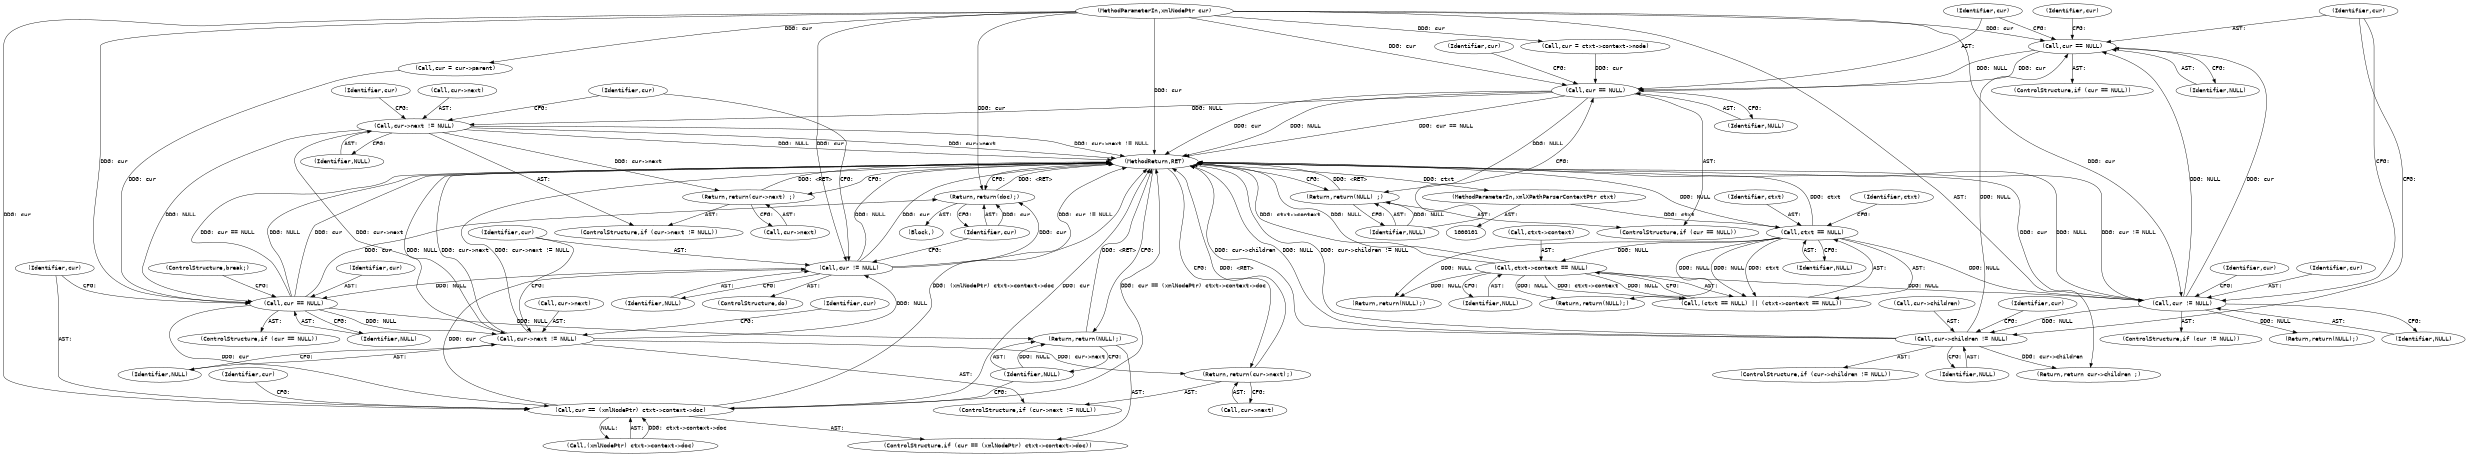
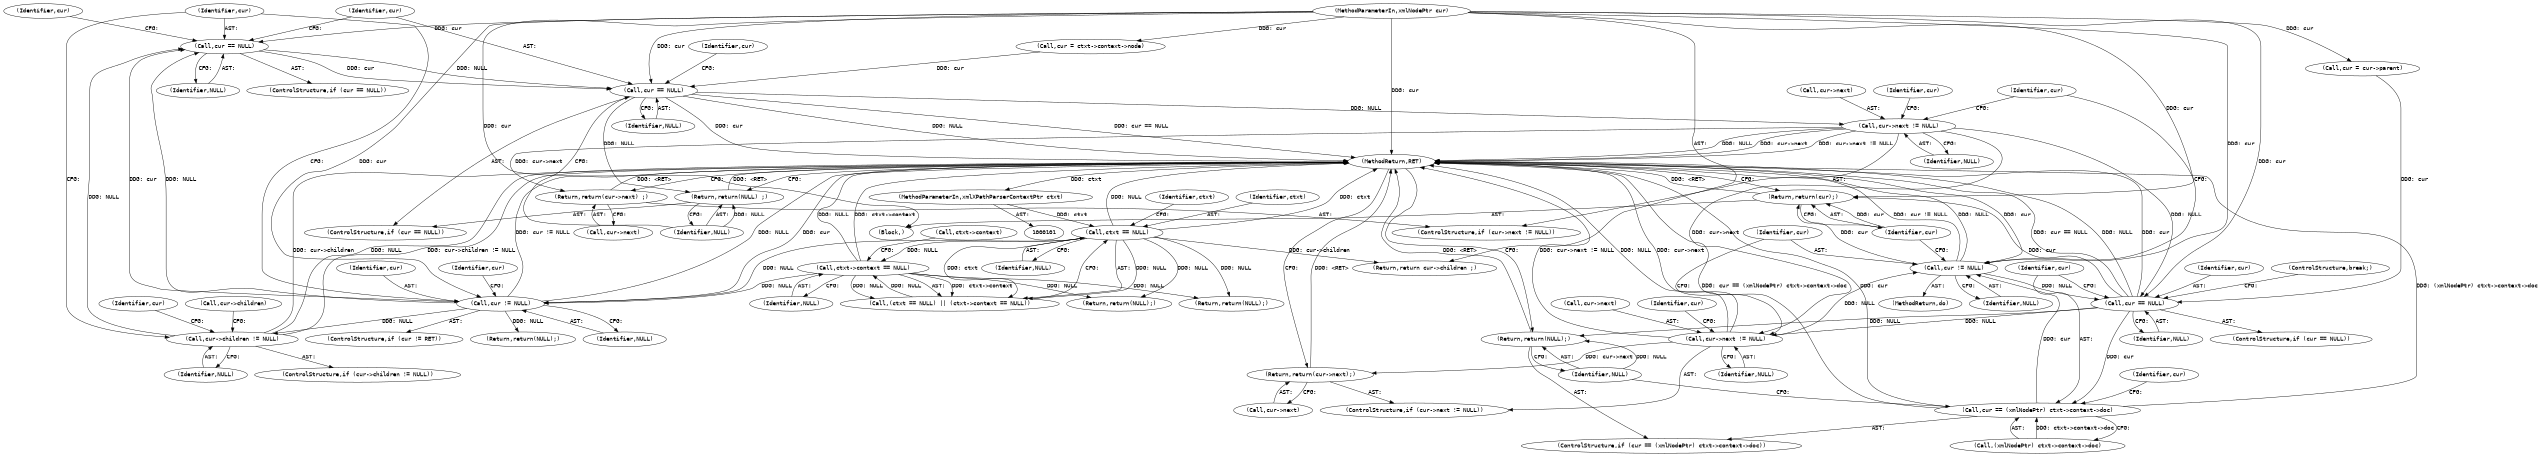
edge "(MethodParameterIn,xmlNodePtr cur)" -> "(Call,cur == (xmlNodePtr) ctxt->context->doc)": now "(MethodParameterIn,xmlNodePtr cur)" -> "(Block,)"
node "(Return,return(doc);)": label "(Return,return(doc);)" -> "(Return,return(cur);)"
edge "(Call,ctxt->context)" -> "(Call,ctxt->context == NULL)": label "AST: " -> "CFG: "
edge "(Call,(ctxt == NULL) || (ctxt->context == NULL))" -> "(Call,ctxt == NULL)": label "AST: " -> "CFG: "
edge "(Call,(ctxt == NULL) || (ctxt->context == NULL))" -> "(Call,ctxt->context == NULL)": label "CFG: " -> "DDG: NULL"
node "(ControlStructure,do)": label "(ControlStructure,do)" -> "(MethodReturn,do)"
edge "(Call,cur->children)" -> "(Call,cur->children != NULL)": label "AST: " -> "CFG: "
node "(ControlStructure,if (cur != NULL))": label "(ControlStructure,if (cur != NULL))" -> "(ControlStructure,if (cur != RET))"
edge "(Call,cur->children != NULL)" -> "(Return,return cur->children ;)": now "(Call,ctxt == NULL)" -> "(Return,return cur->children ;)"
edge "(Call,cur == (xmlNodePtr) ctxt->context->doc)" -> "(Call,(xmlNodePtr) ctxt->context->doc)": label "NULL: " -> "CFG: "
